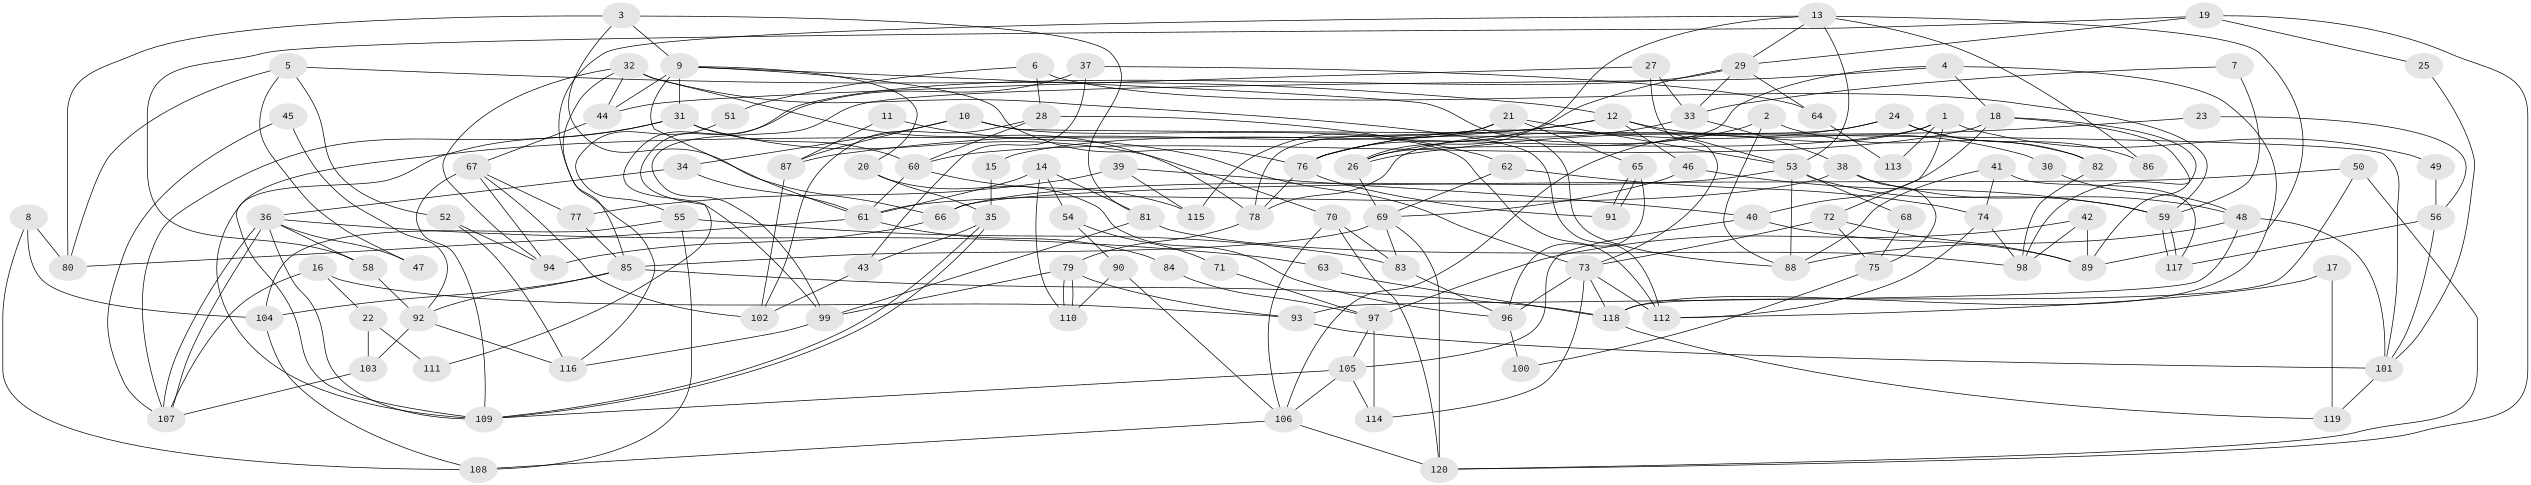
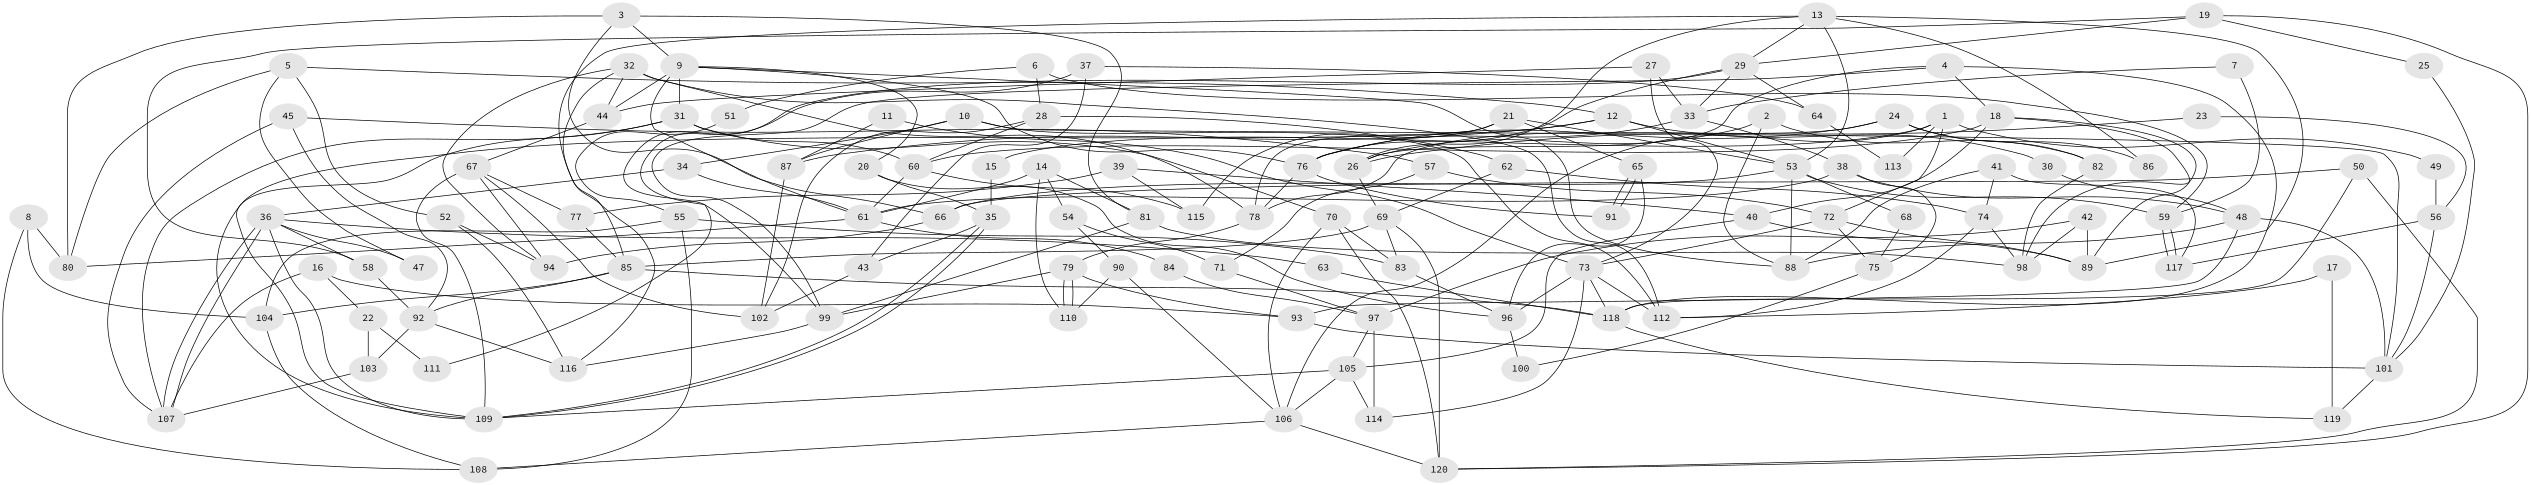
node "57": added
node "46": removed
